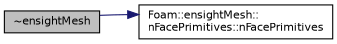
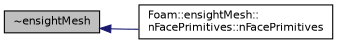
edge "~ensightMesh" -> "Foam::ensightMesh:: nFacePrimitives::nFacePrimitives": reversed
